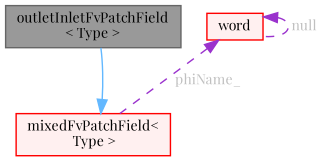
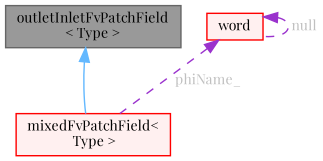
edge "outletInletFvPatchField < Type >" -> "mixedFvPatchField< Type >": reversed
